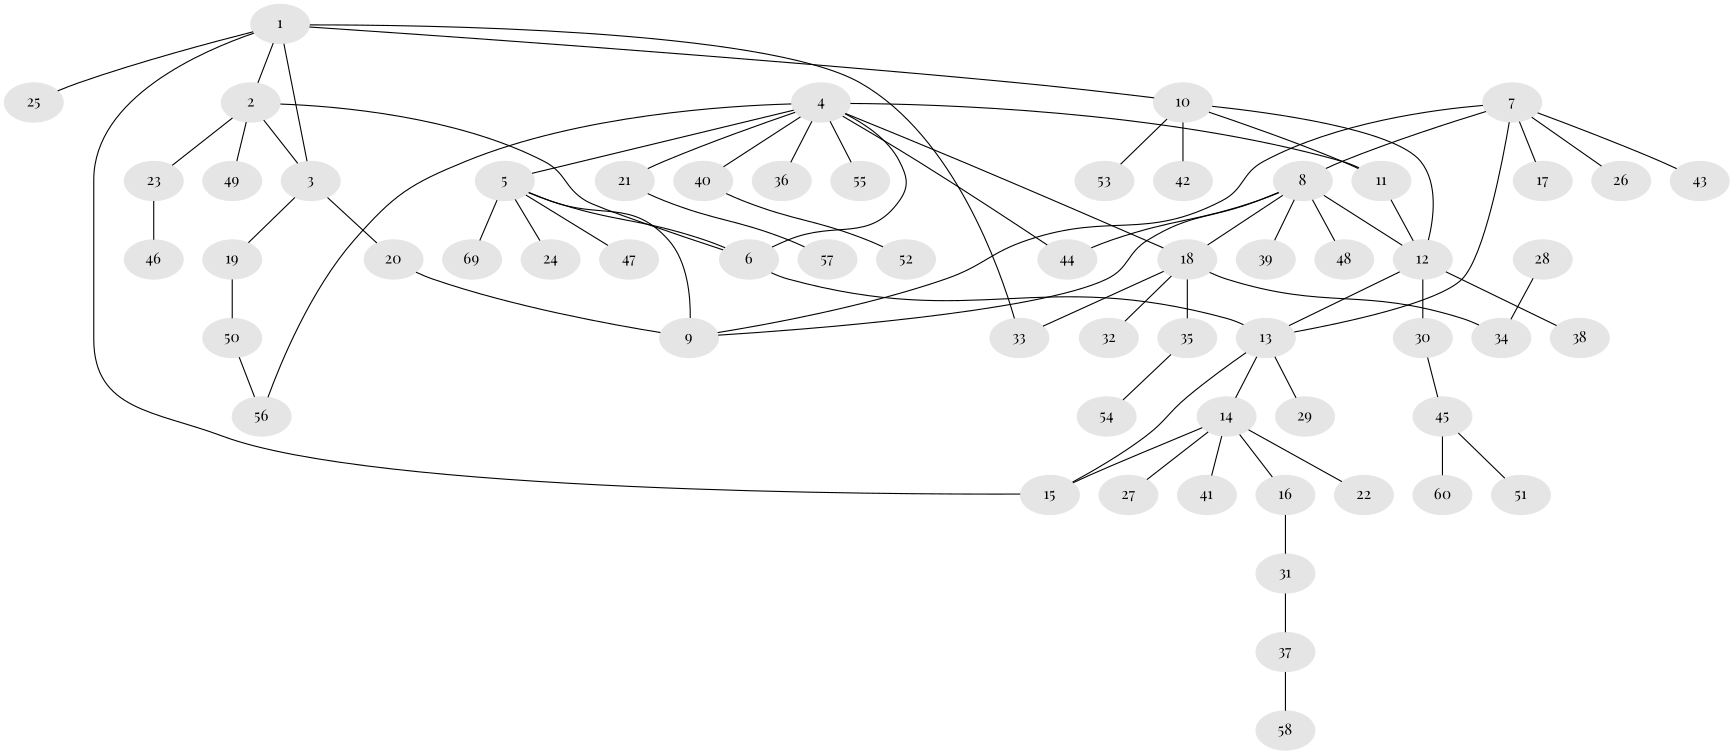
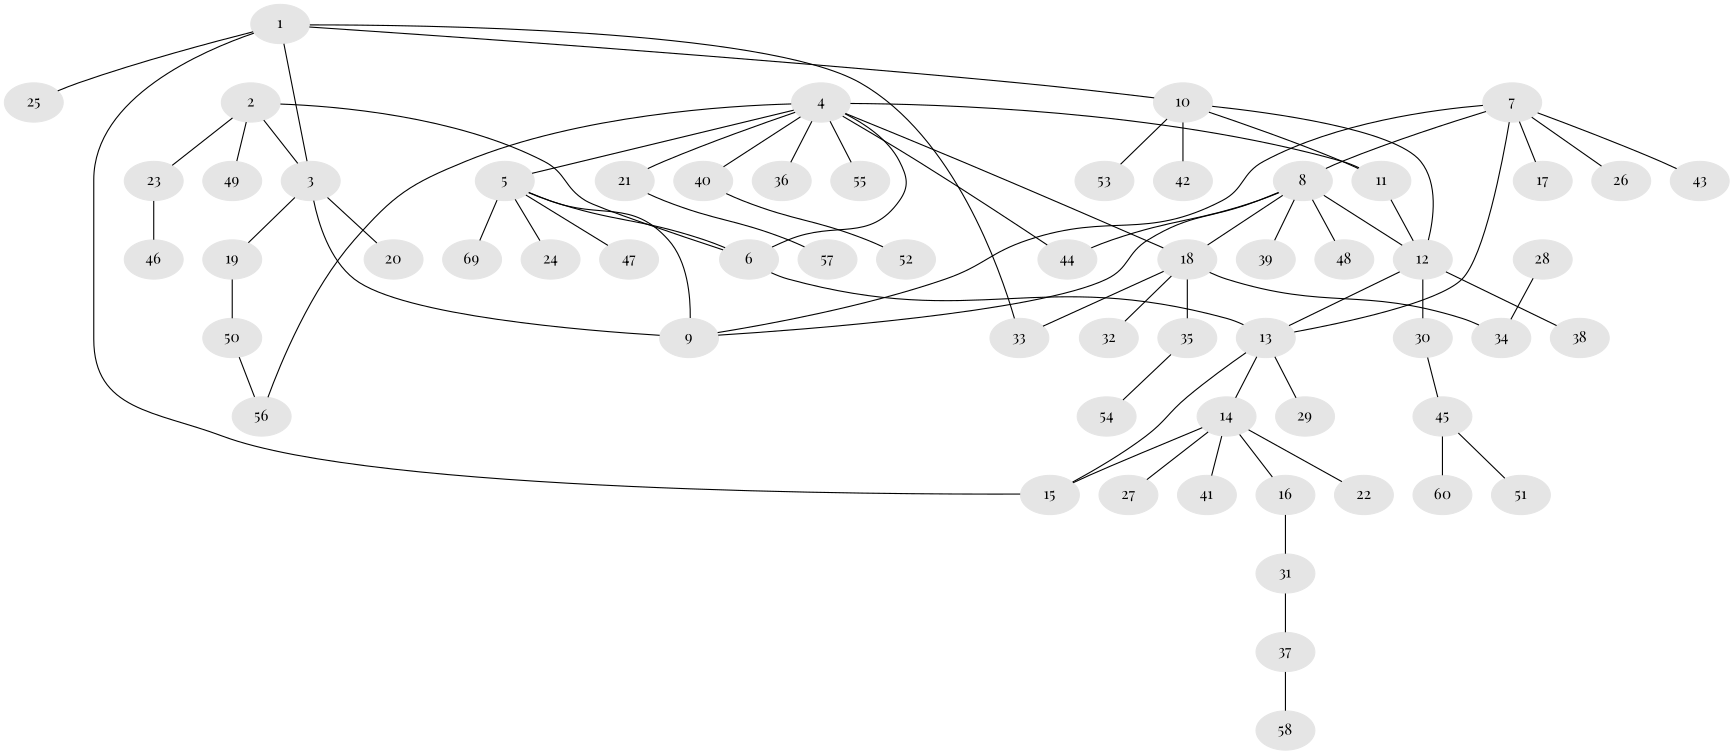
edge "1" -- "2": removed
edge "20" -- "9": now "3" -- "9"
